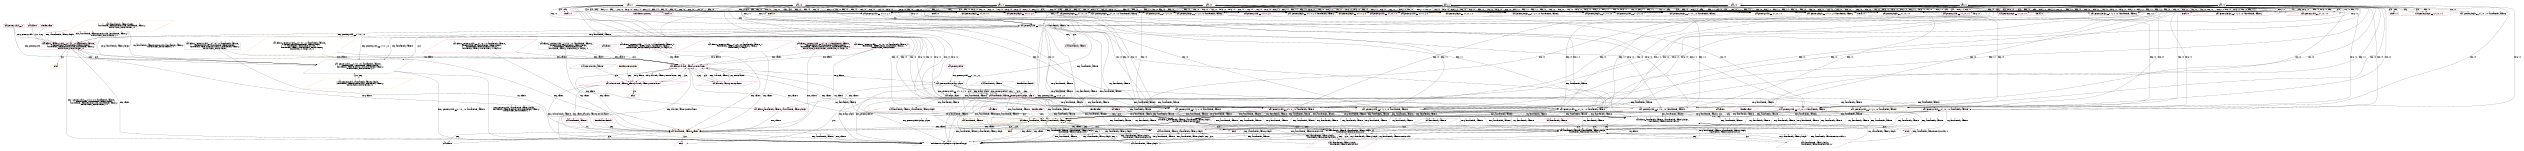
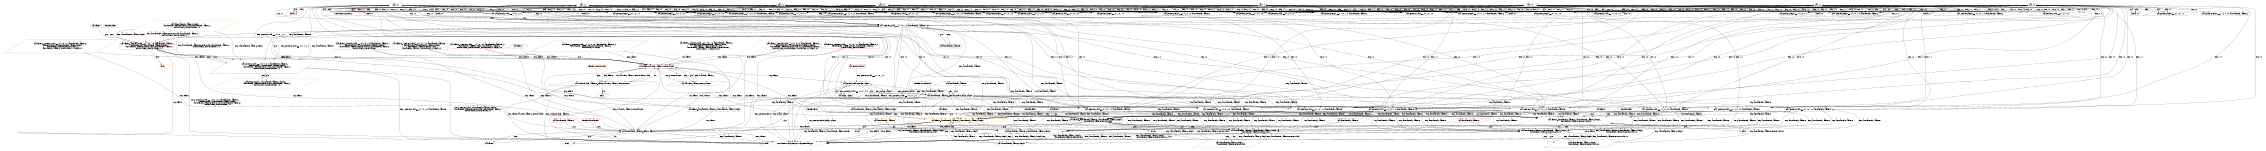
node "(Call,geometry.width == 0)": removed
node "(Call,undercolor_info->affine.tx)": removed
edge "(Call,image->page.x)" -> "(Call,geometry_info.xi-image->page.x)": added, label "AST:"
